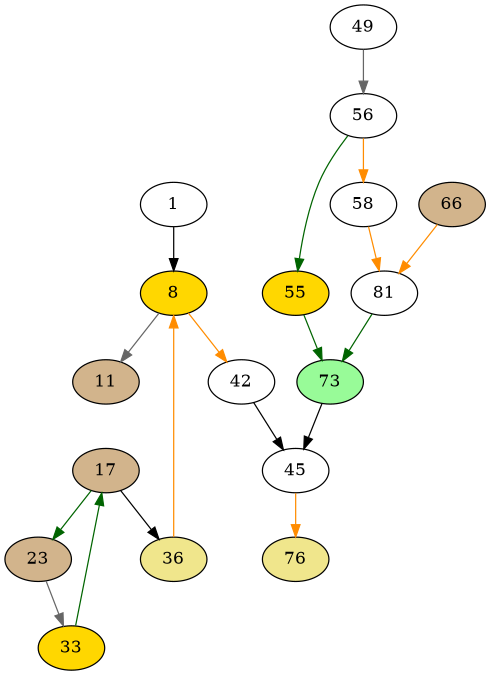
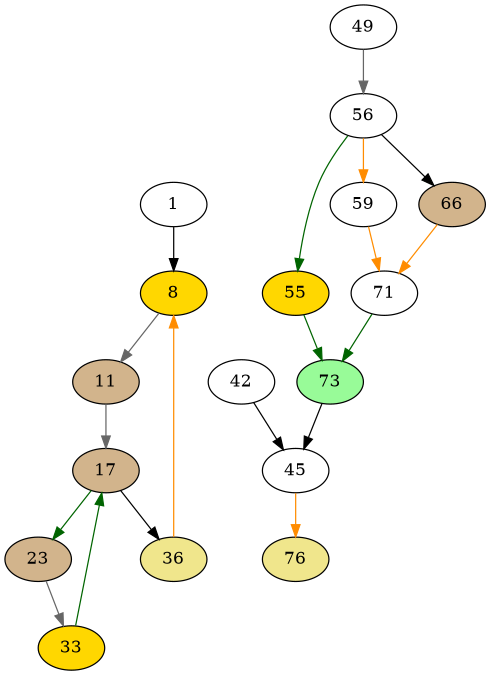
edge "56" -> "66": added
node "58": label "58" -> "59"
node "81": label "81" -> "71"
edge "8" -> "42": removed
edge "11" -> "17": added
